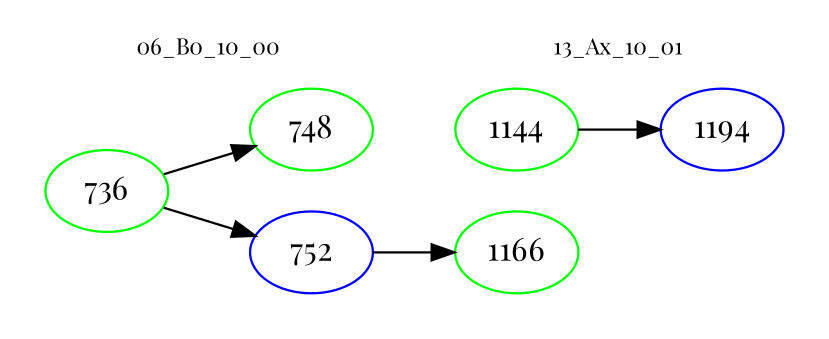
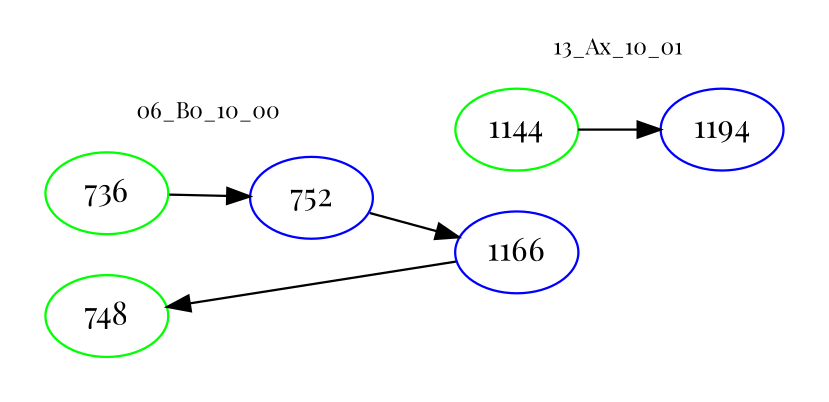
edge "736" -> "748": now "1166" -> "748"
node "1166": color green -> blue
